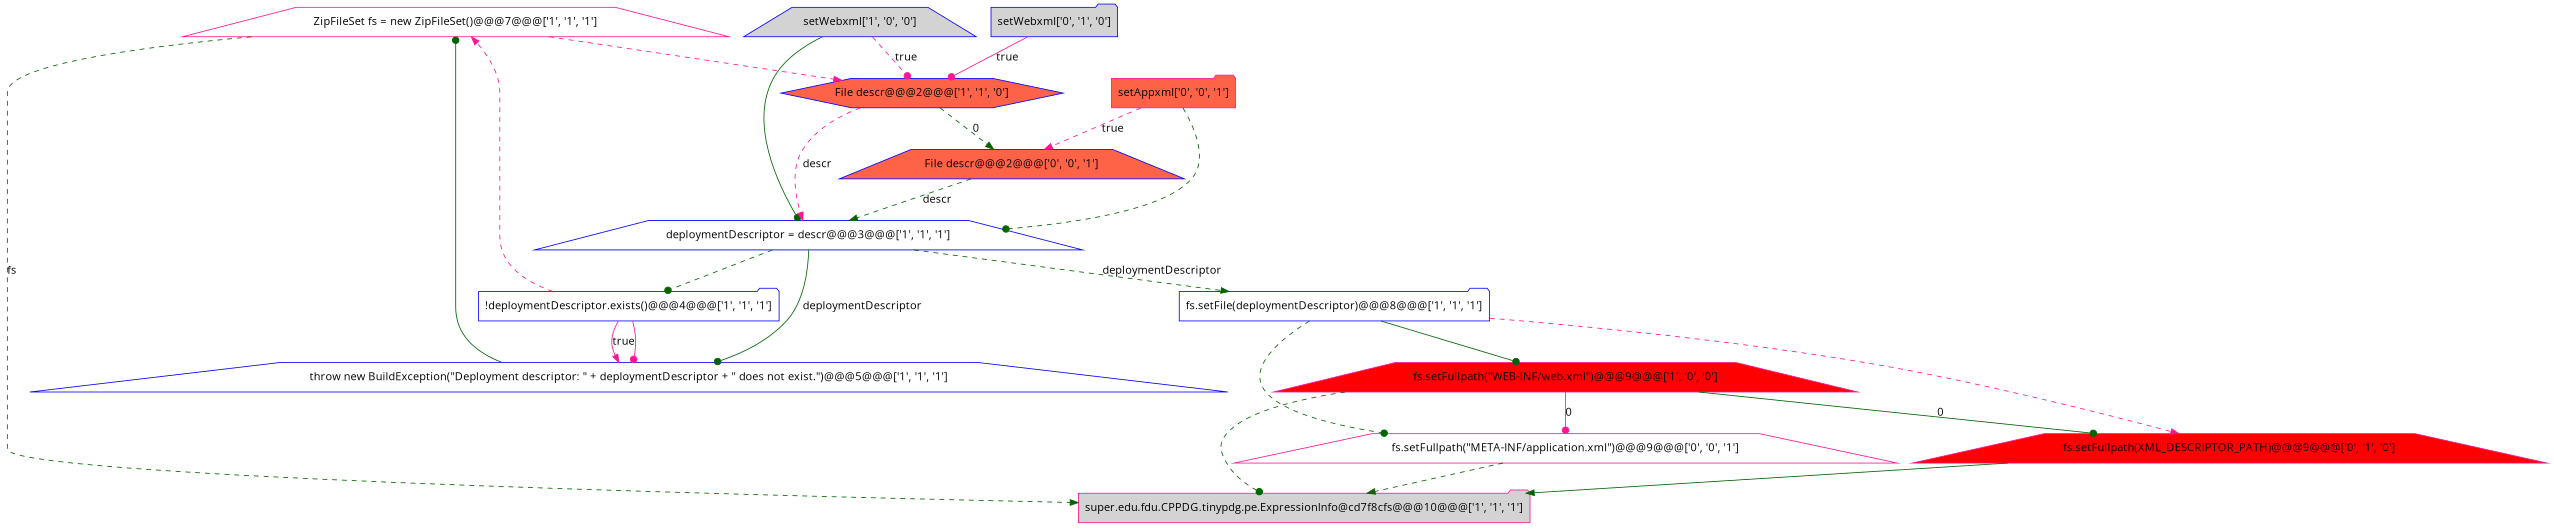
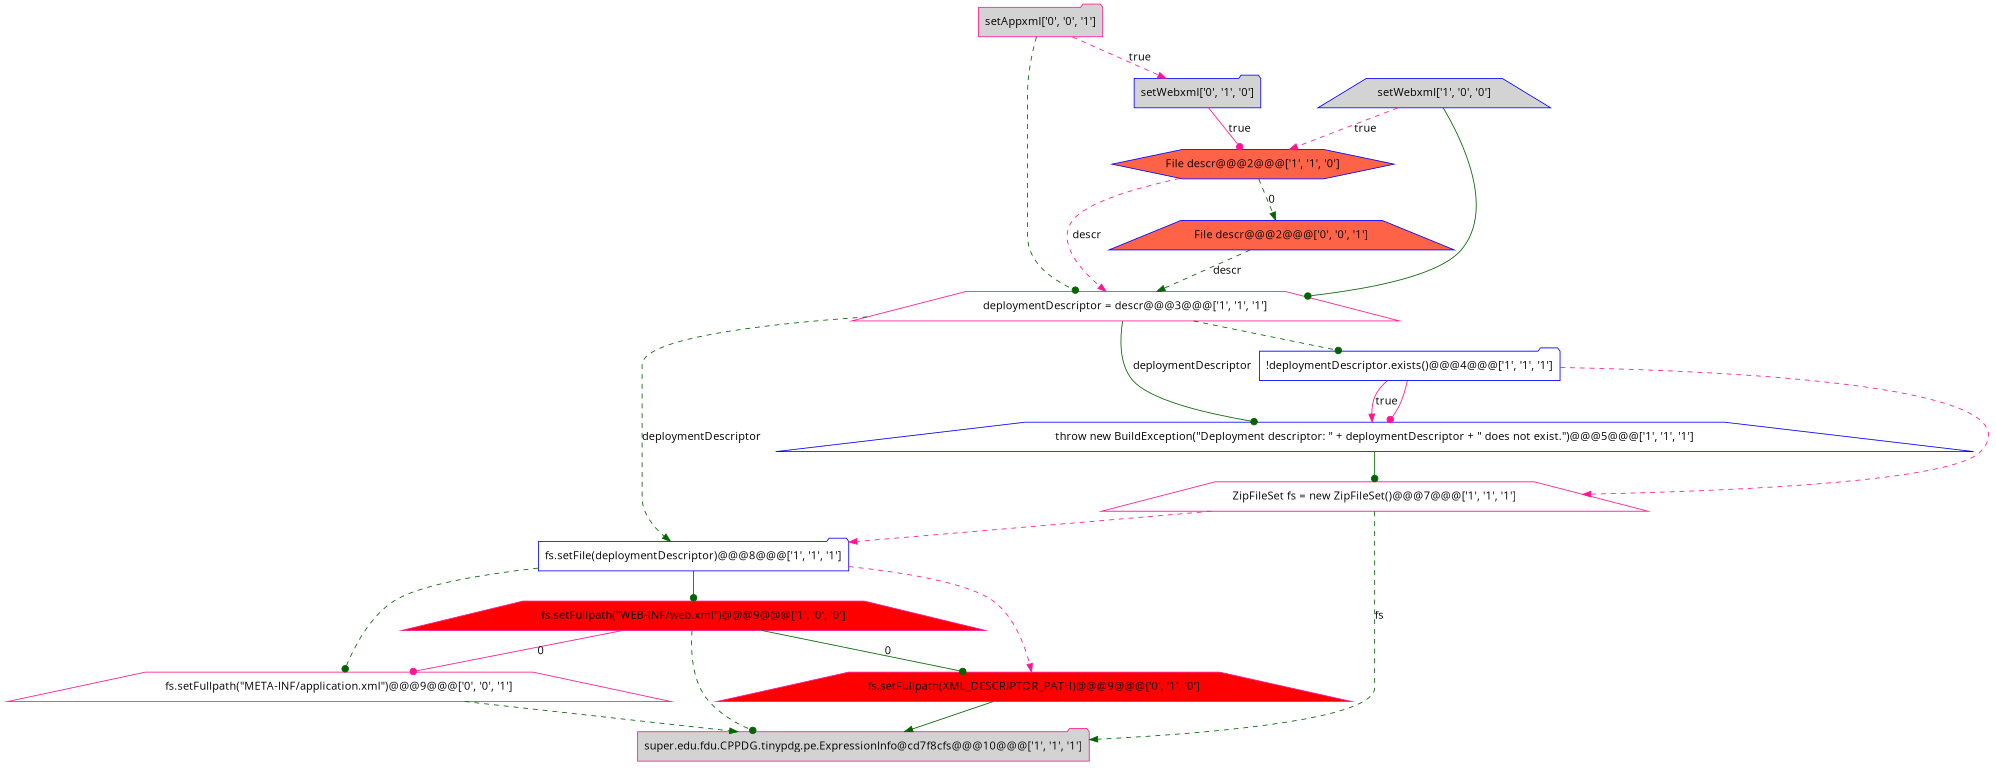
edge "setWebxml['1', '0', '0']" -> "File descr@@@2@@@['1', '1', '0']": arrowhead dot -> normal
edge "ZipFileSet fs = new ZipFileSet()@@@7@@@['1', '1', '1']" -> "File descr@@@2@@@['1', '1', '0']": now "ZipFileSet fs = new ZipFileSet()@@@7@@@['1', '1', '1']" -> "fs.setFile(deploymentDescriptor)@@@8@@@['1', '1', '1']"
node "setAppxml['0', '0', '1']": fillcolor tomato -> lightgray
edge "setAppxml['0', '0', '1']" -> "File descr@@@2@@@['0', '0', '1']": now "setAppxml['0', '0', '1']" -> "setWebxml['0', '1', '0']"
node "deploymentDescriptor = descr@@@3@@@['1', '1', '1']": color blue -> deeppink
